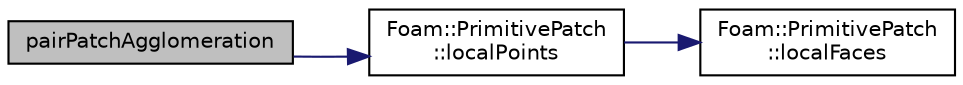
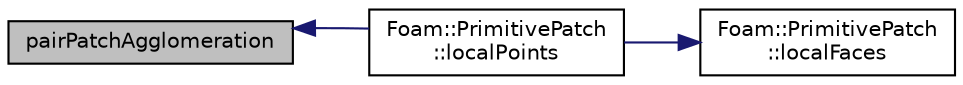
edge "pairPatchAgglomeration" -> "Foam::PrimitivePatch ::localPoints": reversed
